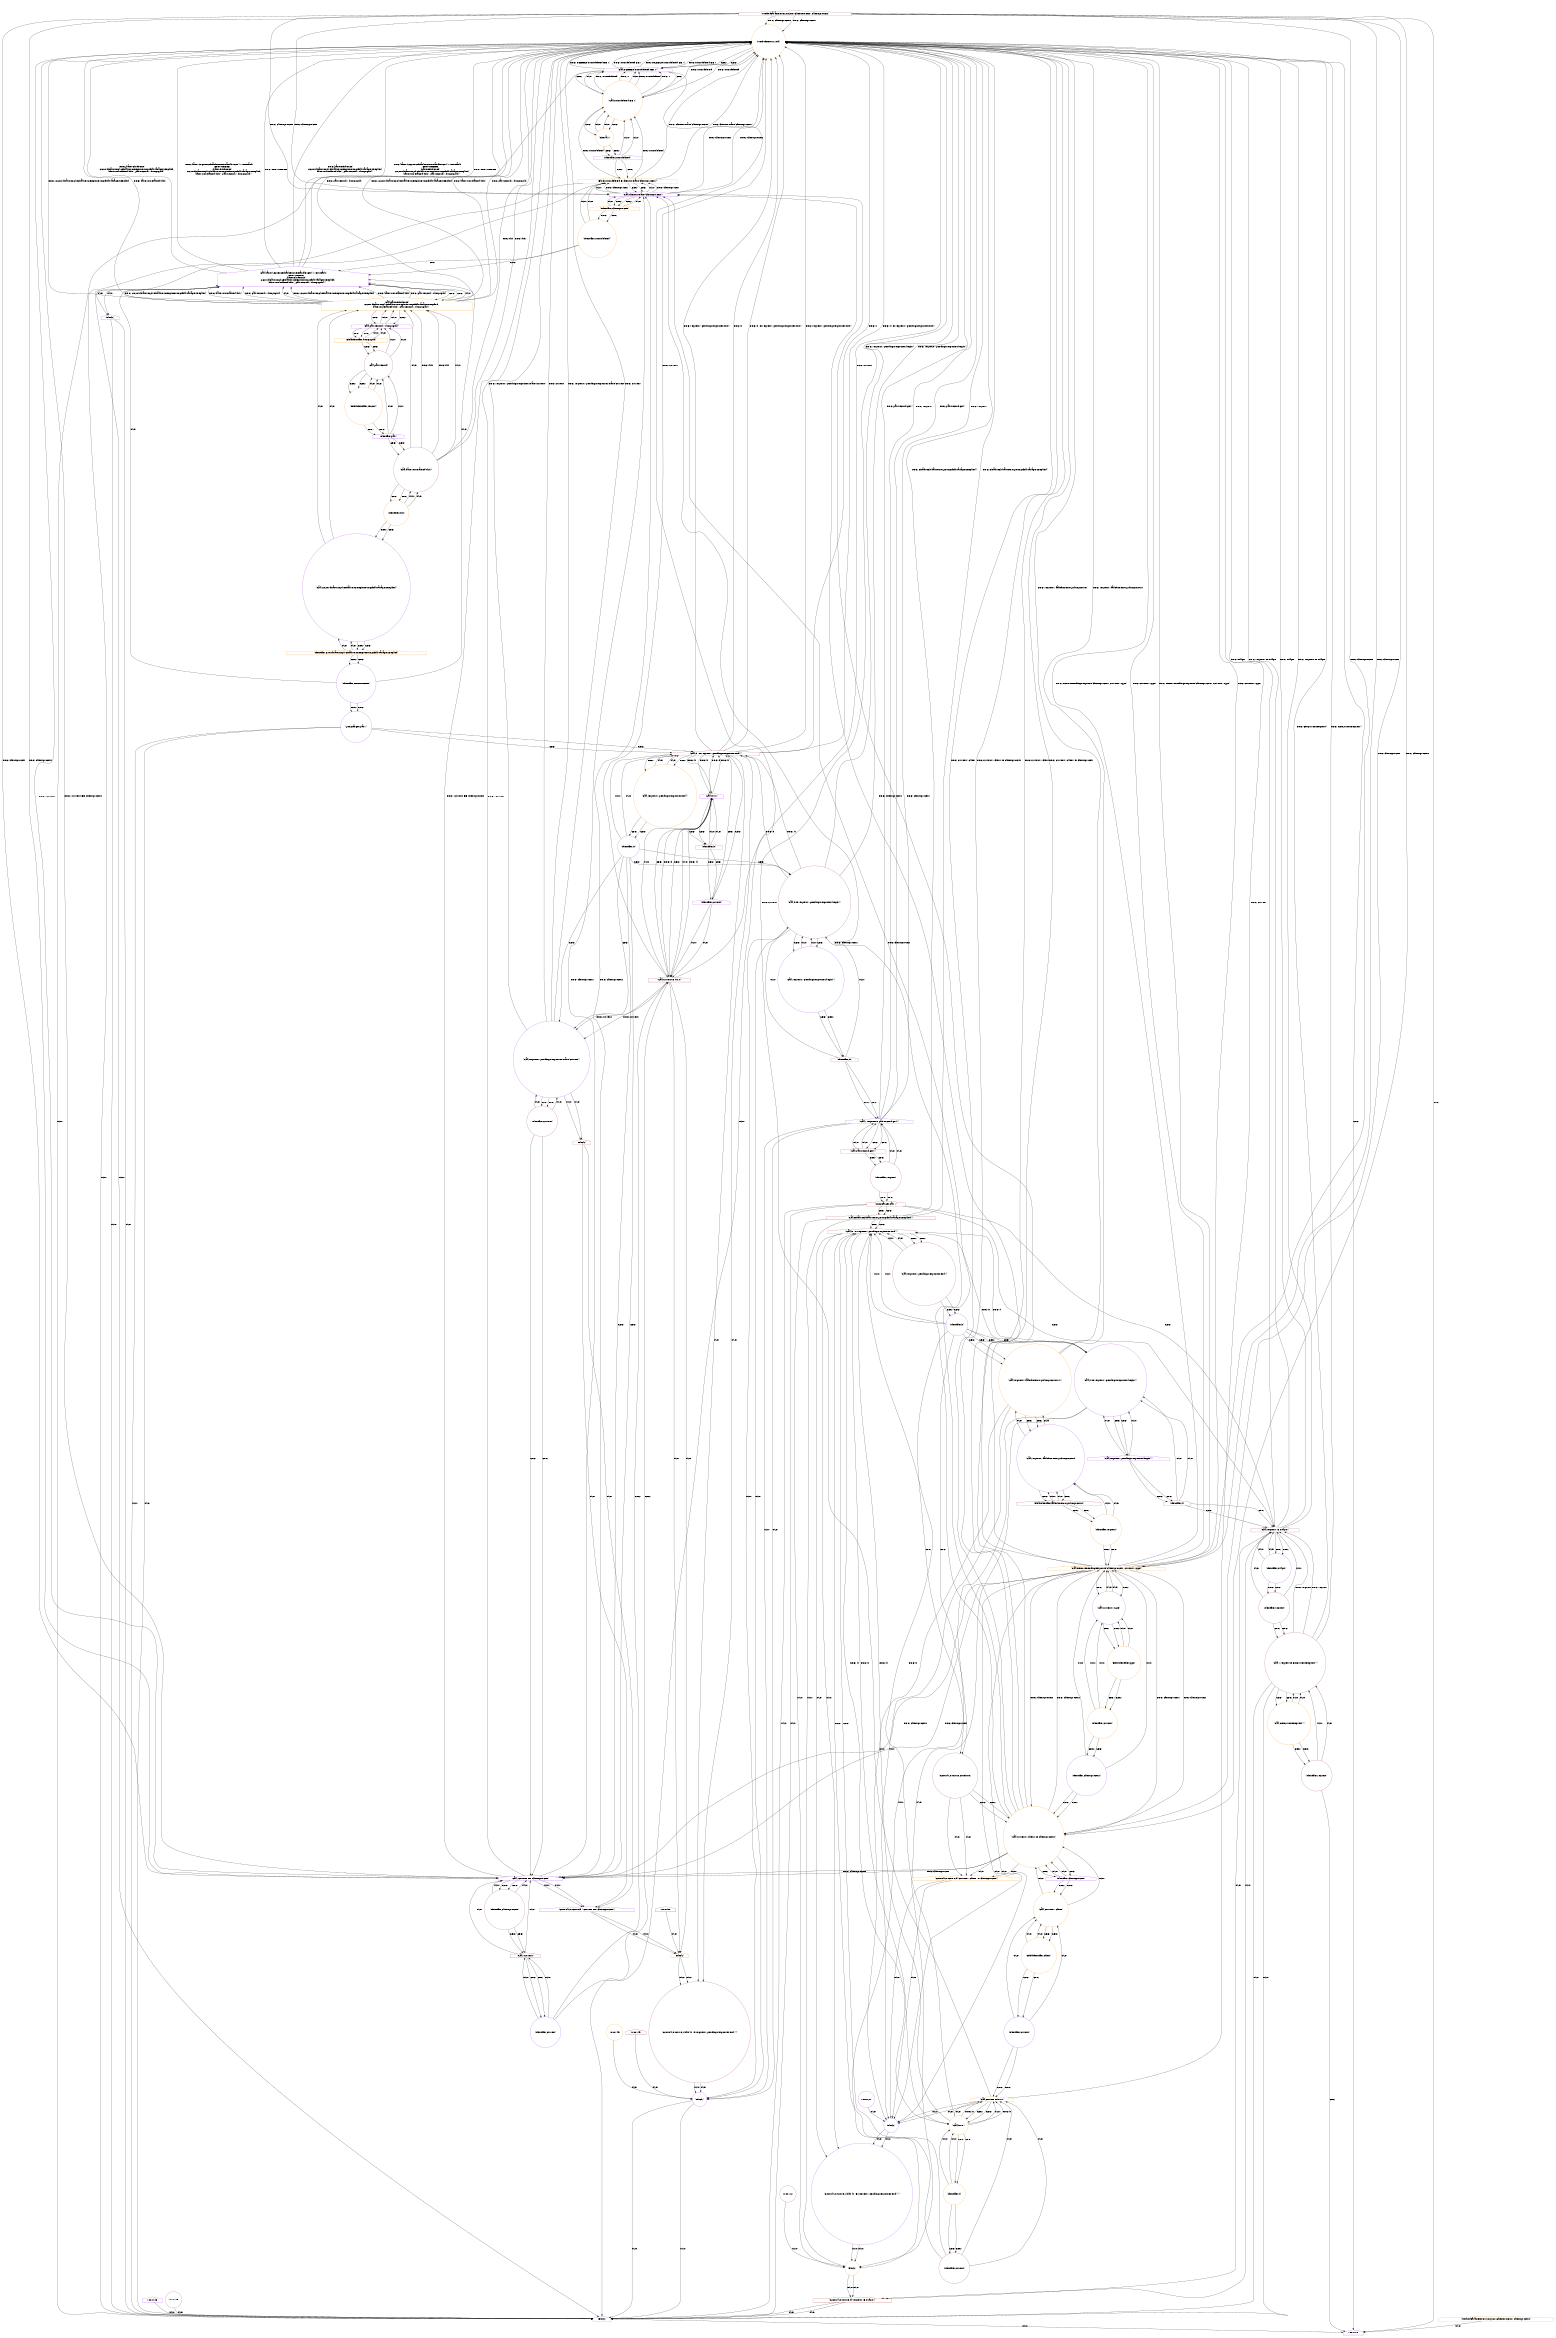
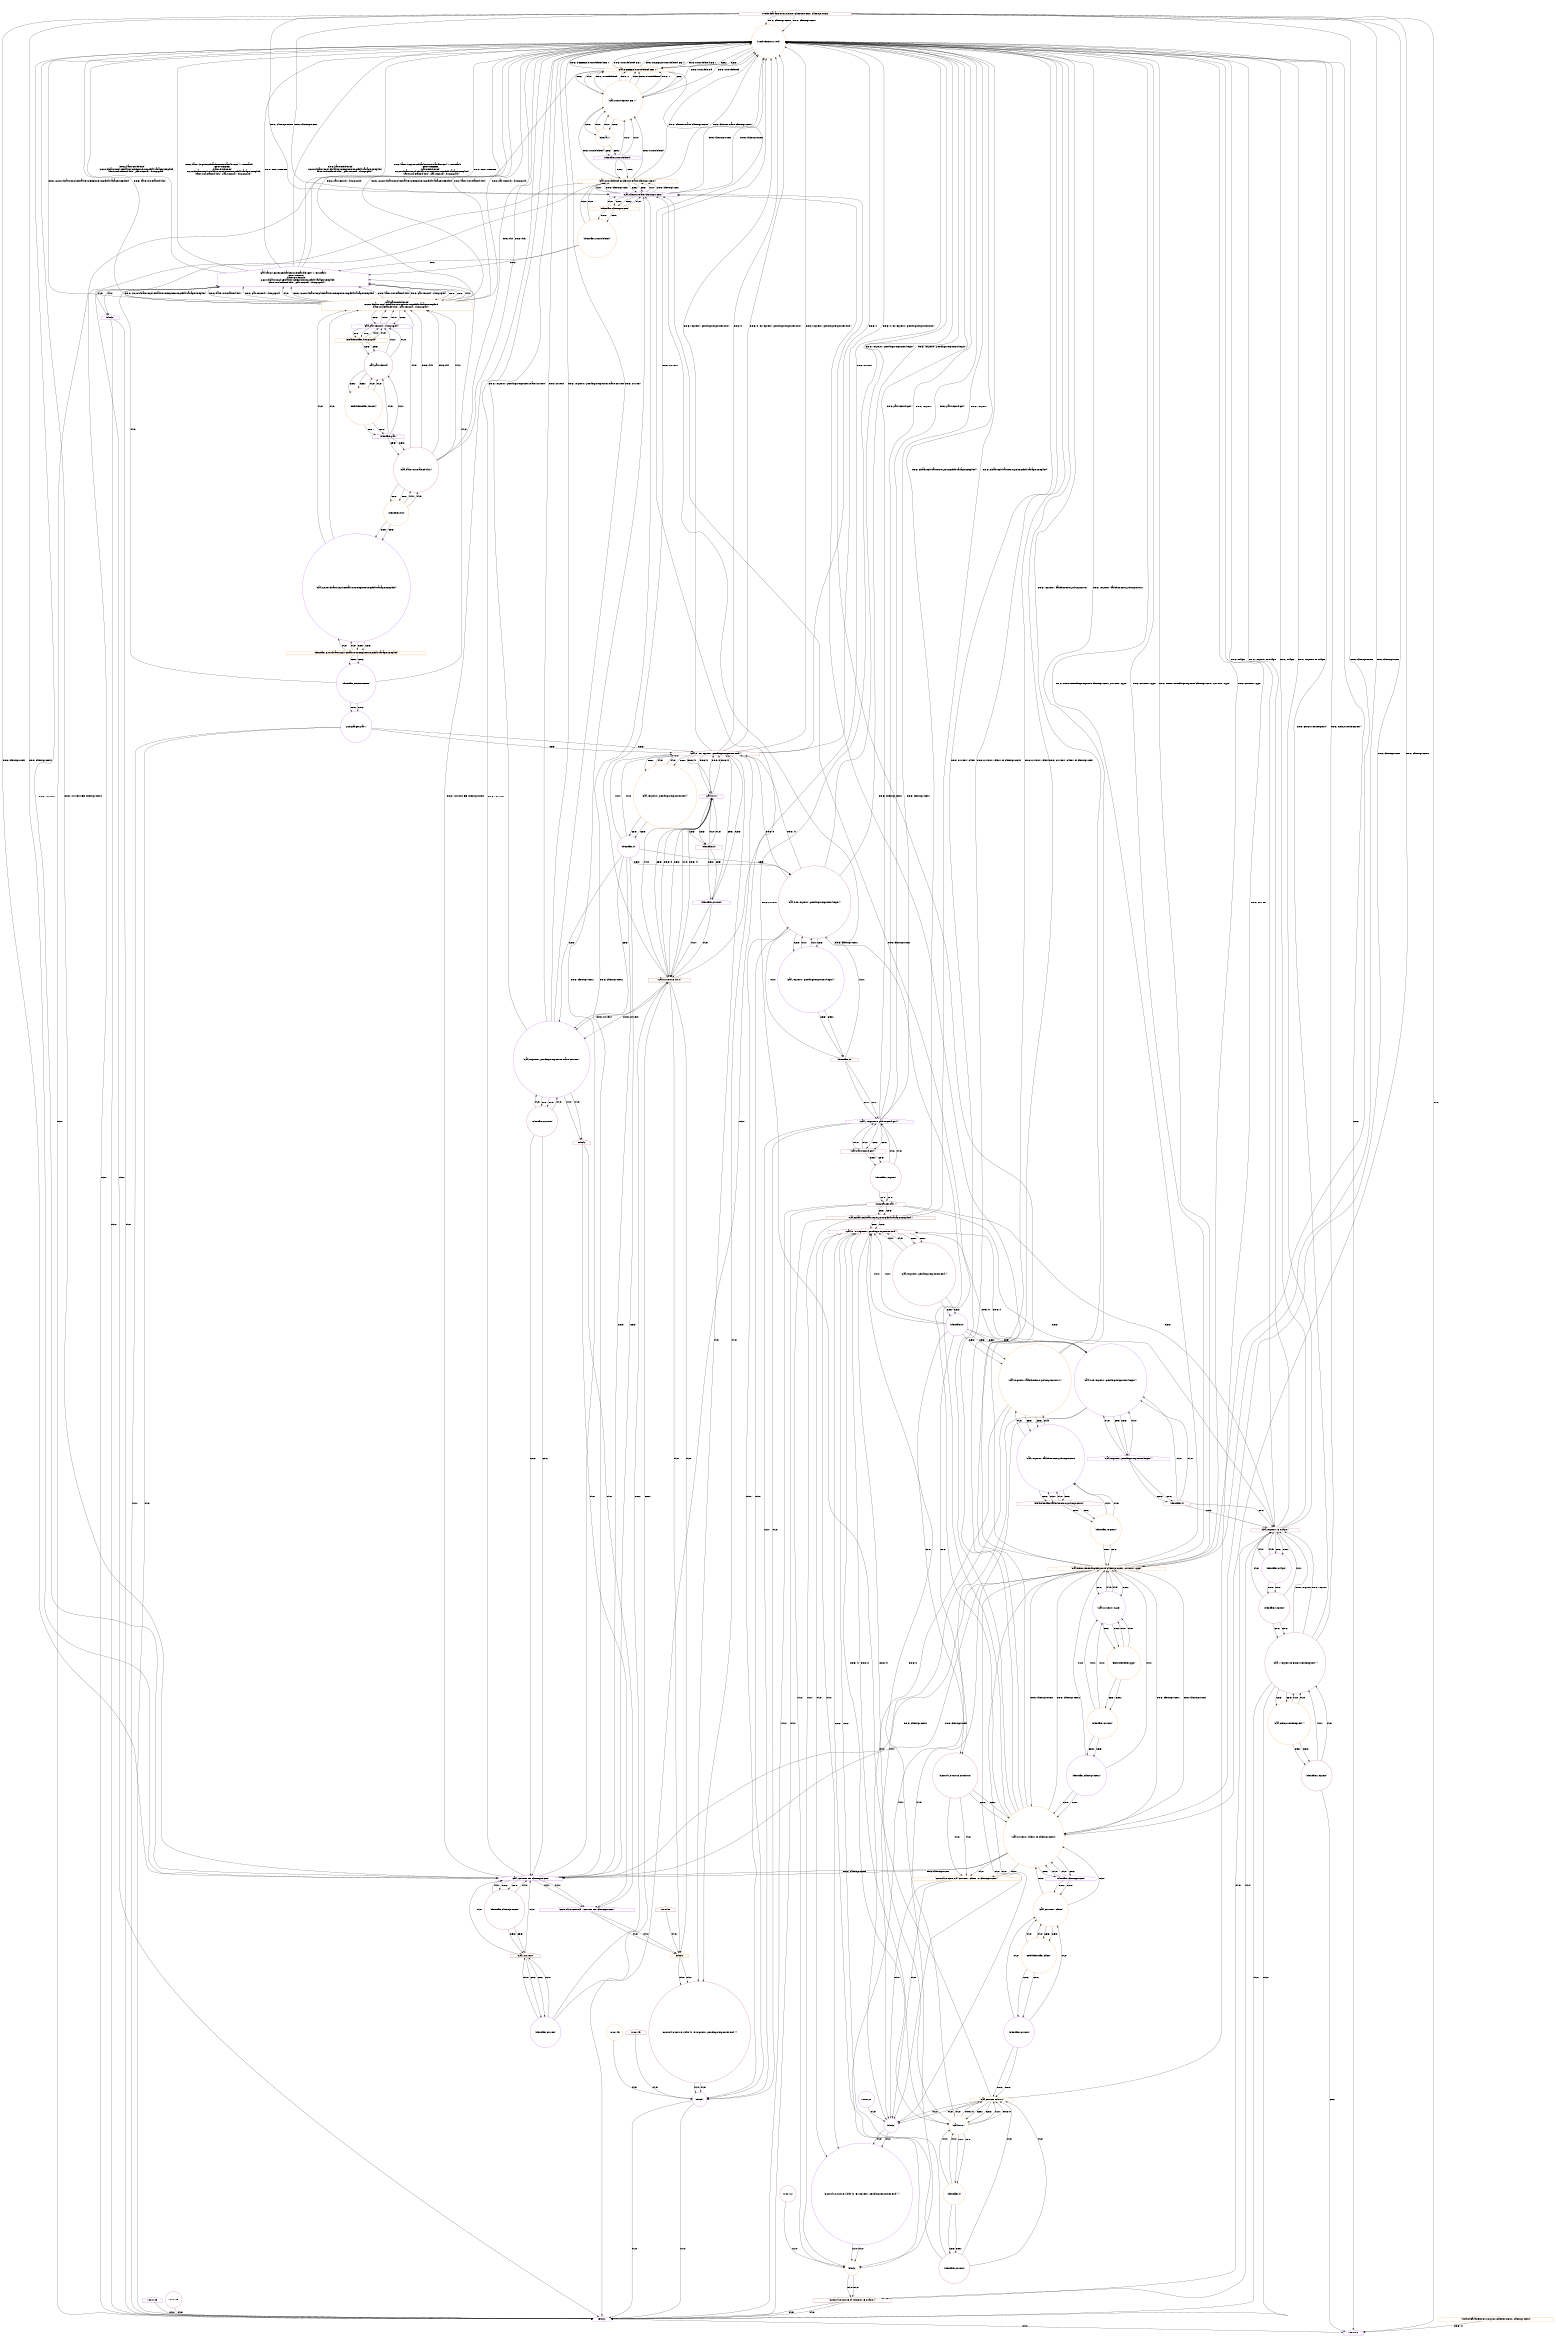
node "(Call,DCHECK(num_deleted == 1))": color purple -> darkorange
node "(Call,num_deleted == 1)": label "(Call,num_deleted == 1)" -> "(Call,num_request == 1)"
node "(Block,num_deleted = clients_.erase(client_process))": label "(Block,num_deleted = clients_.erase(client_process))" -> "(Call,num_deleted = clients_.erase(client_process))"
edge "(MethodParameterOut,mojom::ClientProcess* client_process)" -> "1000100": label "AST: " -> "DDG: it"
